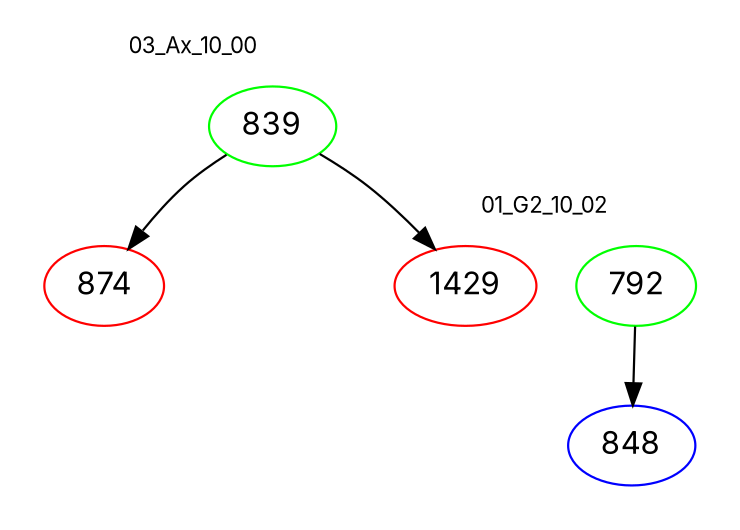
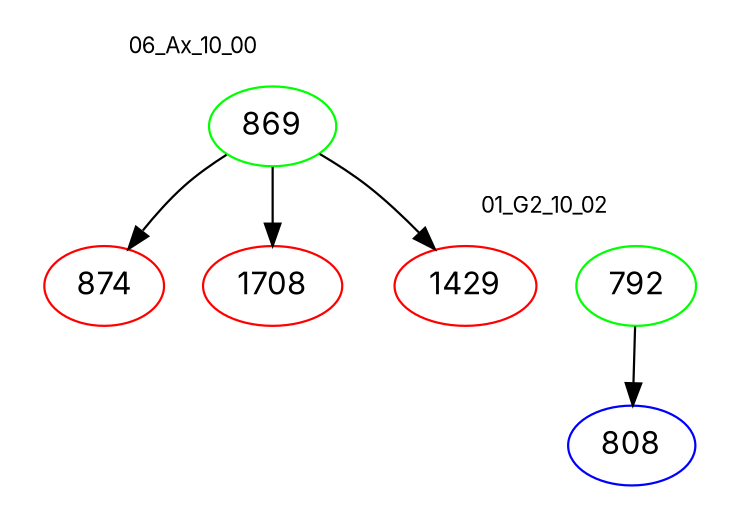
cluster "03_Ax_10_00": label "03_Ax_10_00" -> "06_Ax_10_00"
node "839": label "839" -> "869"
node "1708": added
node "848": label "848" -> "808"
